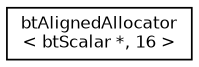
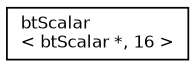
node "btAlignedAllocator < btScalar *, 16 >": label "btAlignedAllocator < btScalar *, 16 >" -> "btScalar < btScalar *, 16 >"
